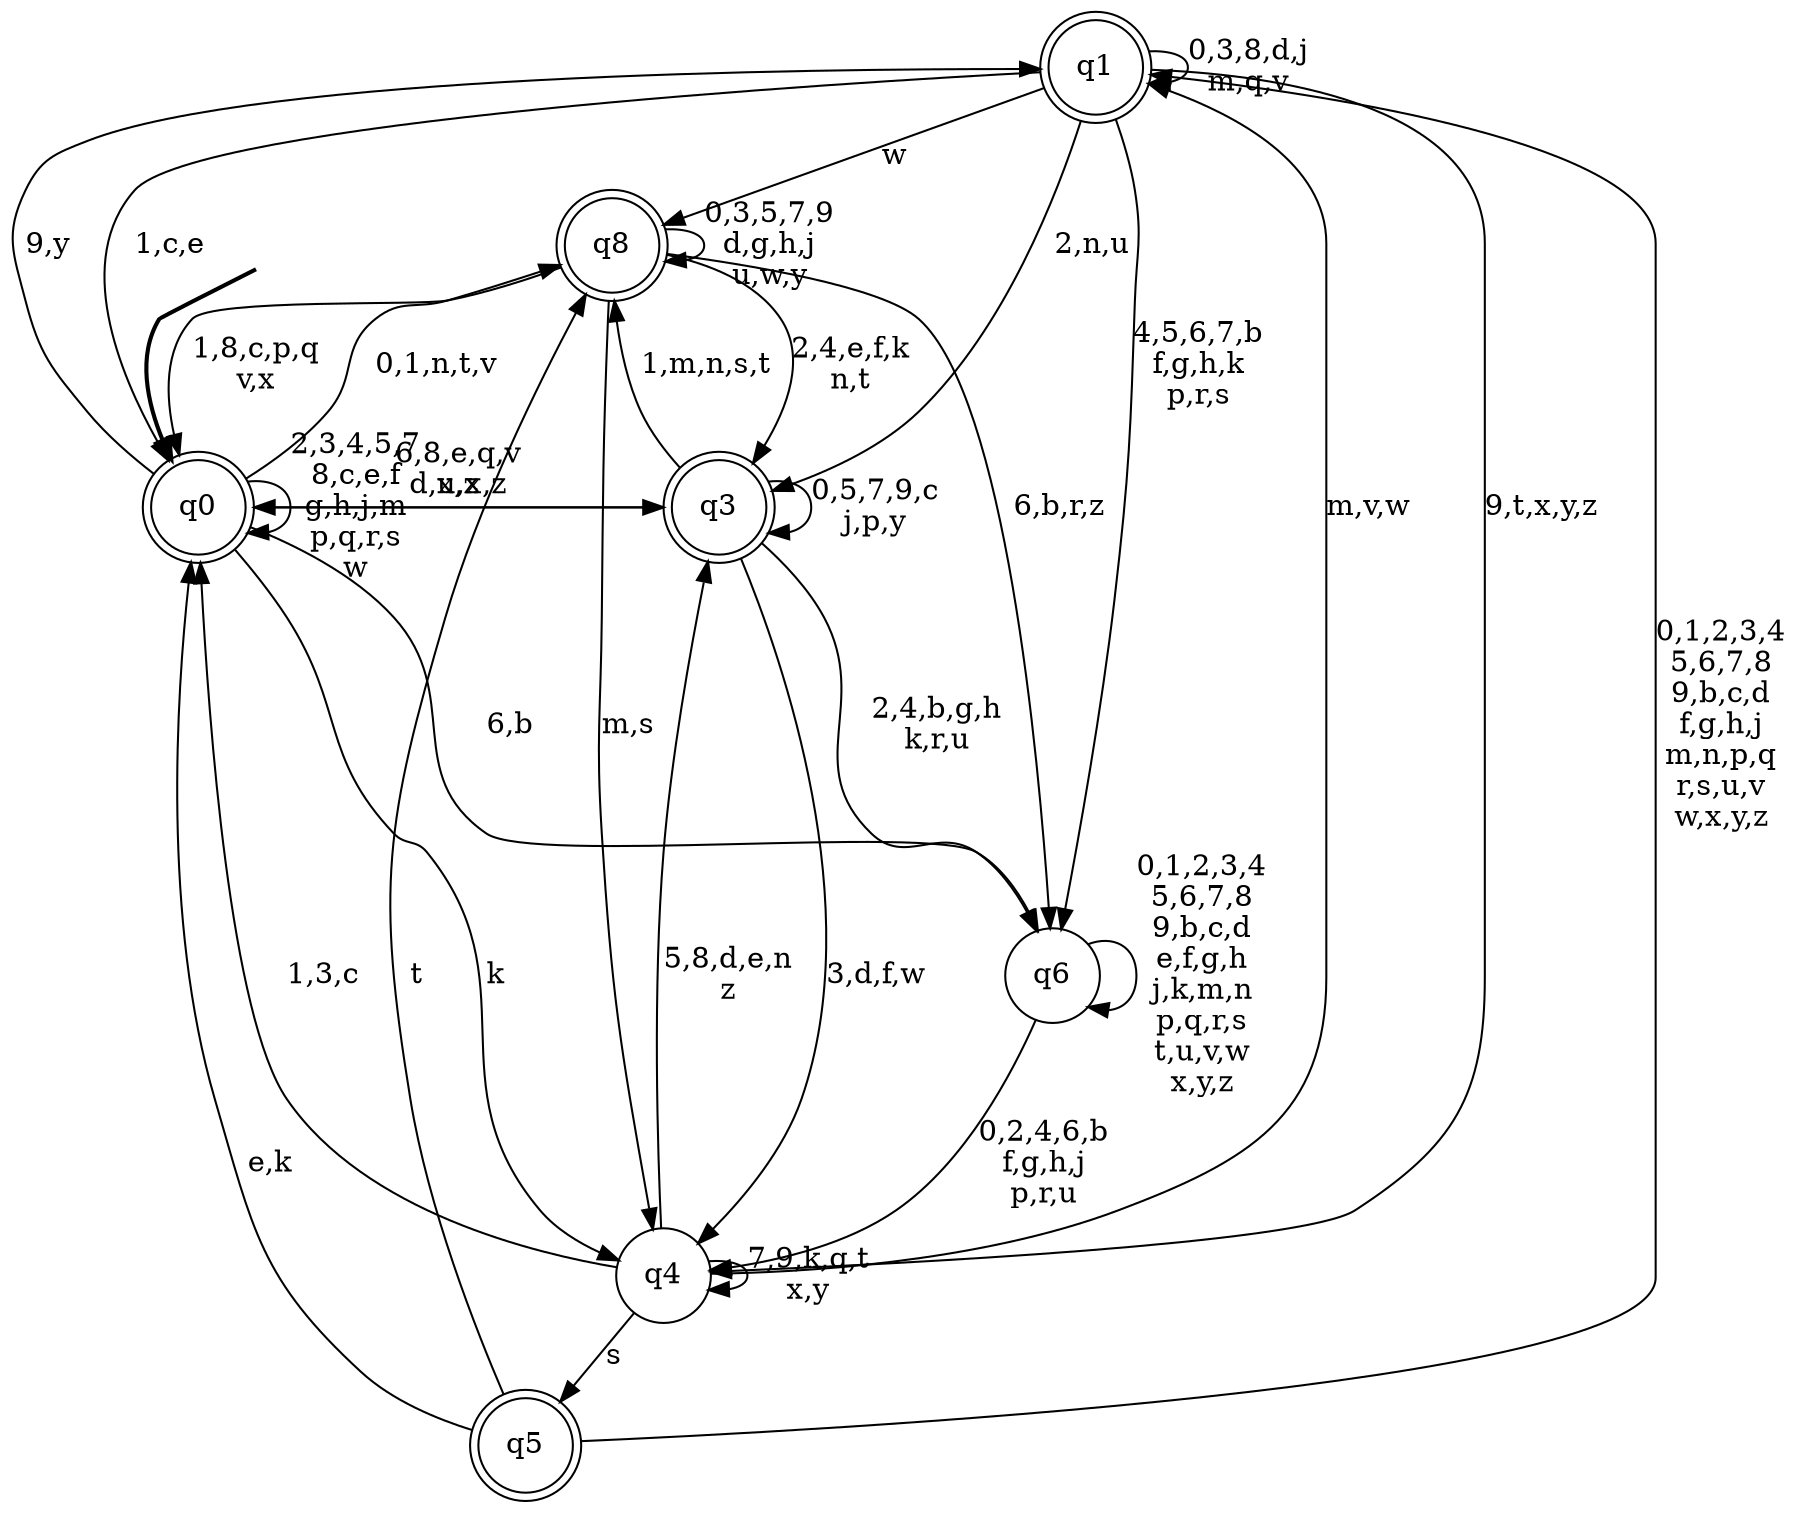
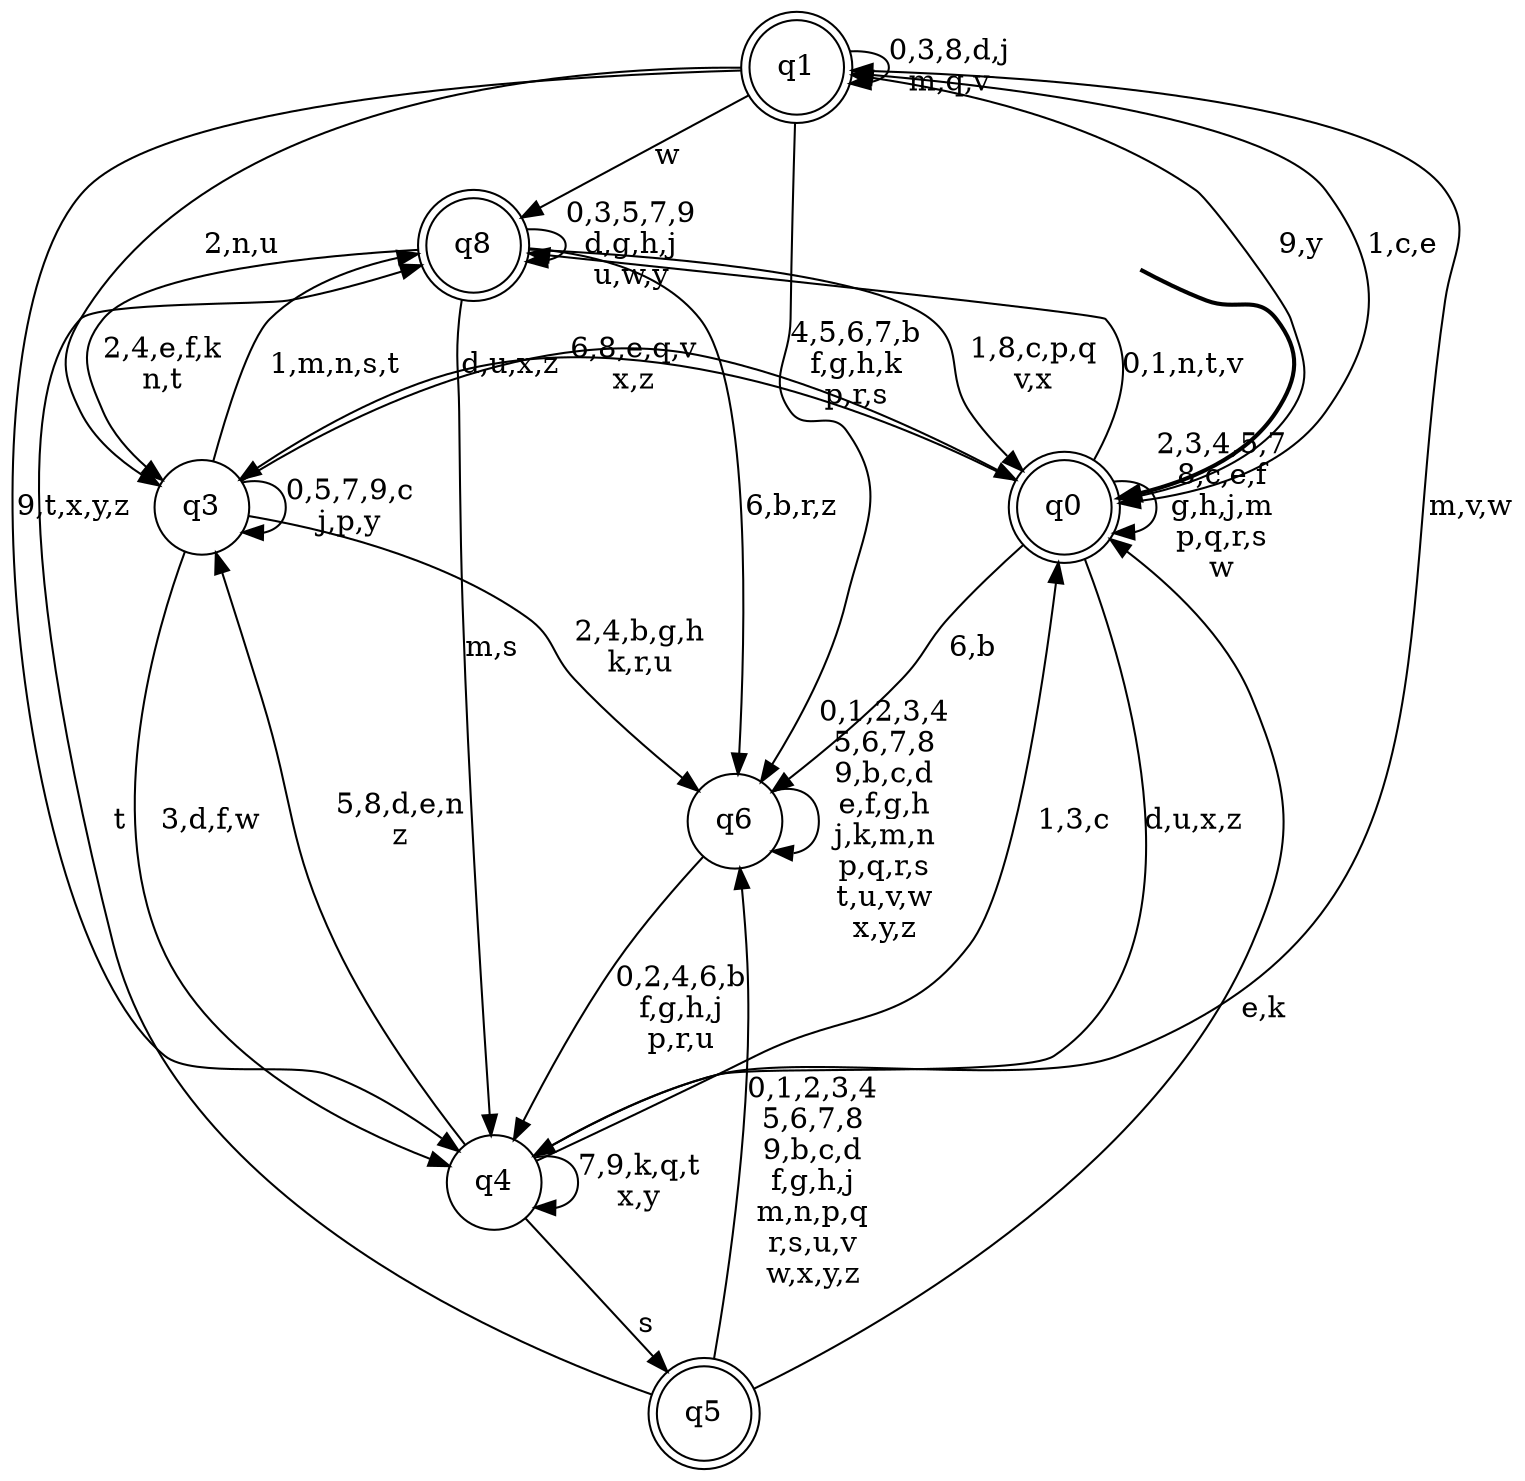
node "q3": shape doublecircle -> circle
edge "q0" -> "q4": label "k" -> "d,u,x,z"
edge "q5" -> "q1": now "q5" -> "q6"
